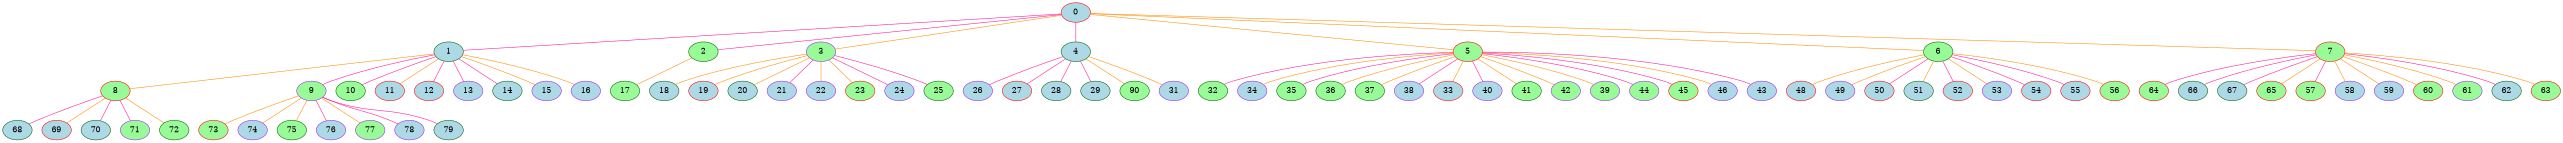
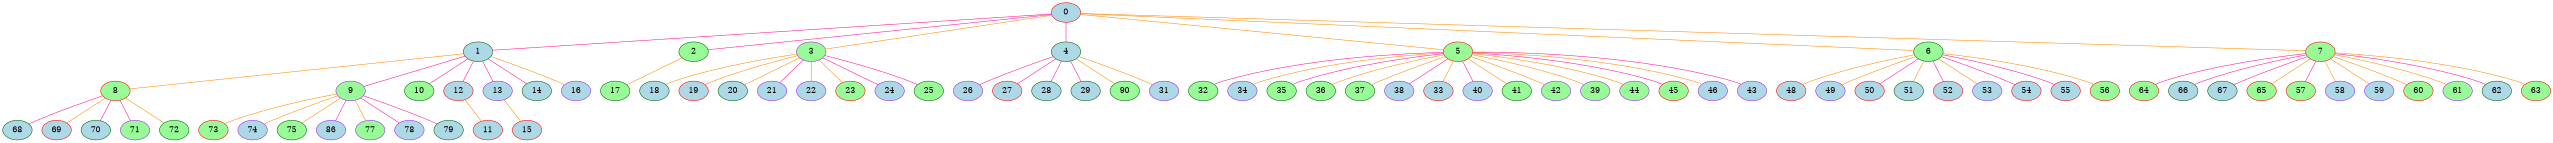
edge "5" -- "44": color deeppink -> darkorange
edge "1" -- "15": now "13" -- "15"
edge "1" -- "11": now "12" -- "11"
node "15": color purple -> red
node "76": label "76" -> "86"
